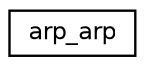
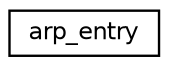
node "arp_arp": label "arp_arp" -> "arp_entry"
